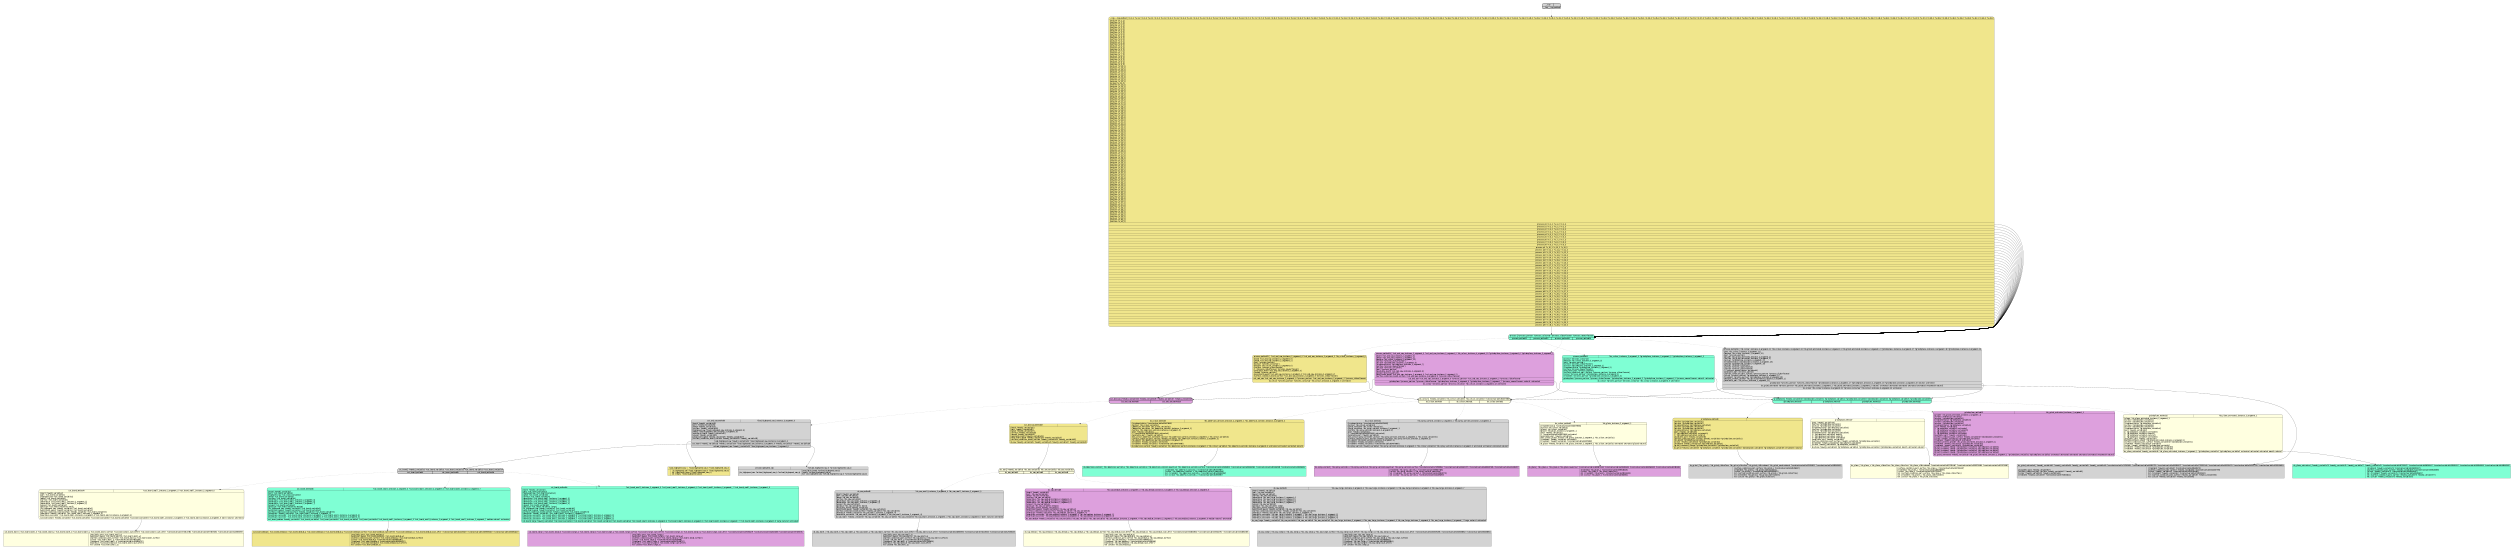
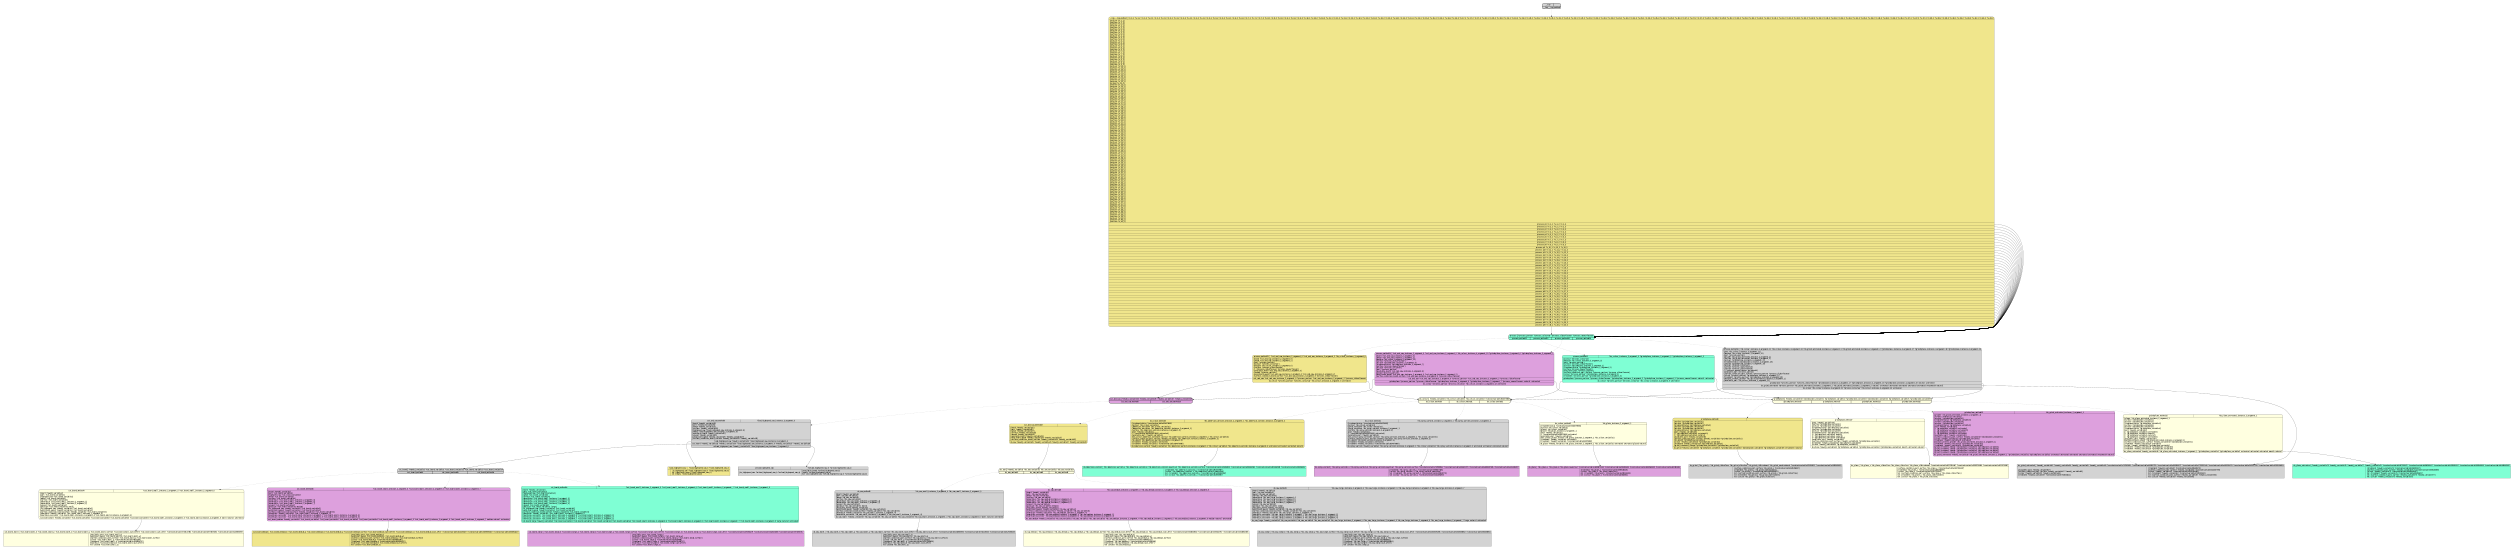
node "grindnplane": fillcolor aquamarine -> lightyellow
node "cut_board_method4b": fillcolor aquamarine -> plum
